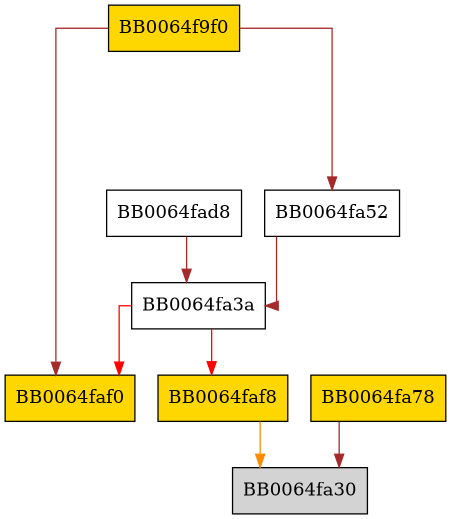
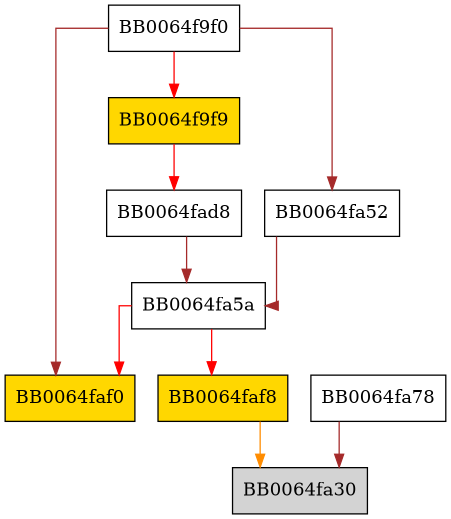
node "BB0064f9f0": fillcolor gold -> white
node "BB0064f9f9": added
node "BB0064fa3a": label "BB0064fa3a" -> "BB0064fa5a"
node "BB0064fa78": fillcolor gold -> white
